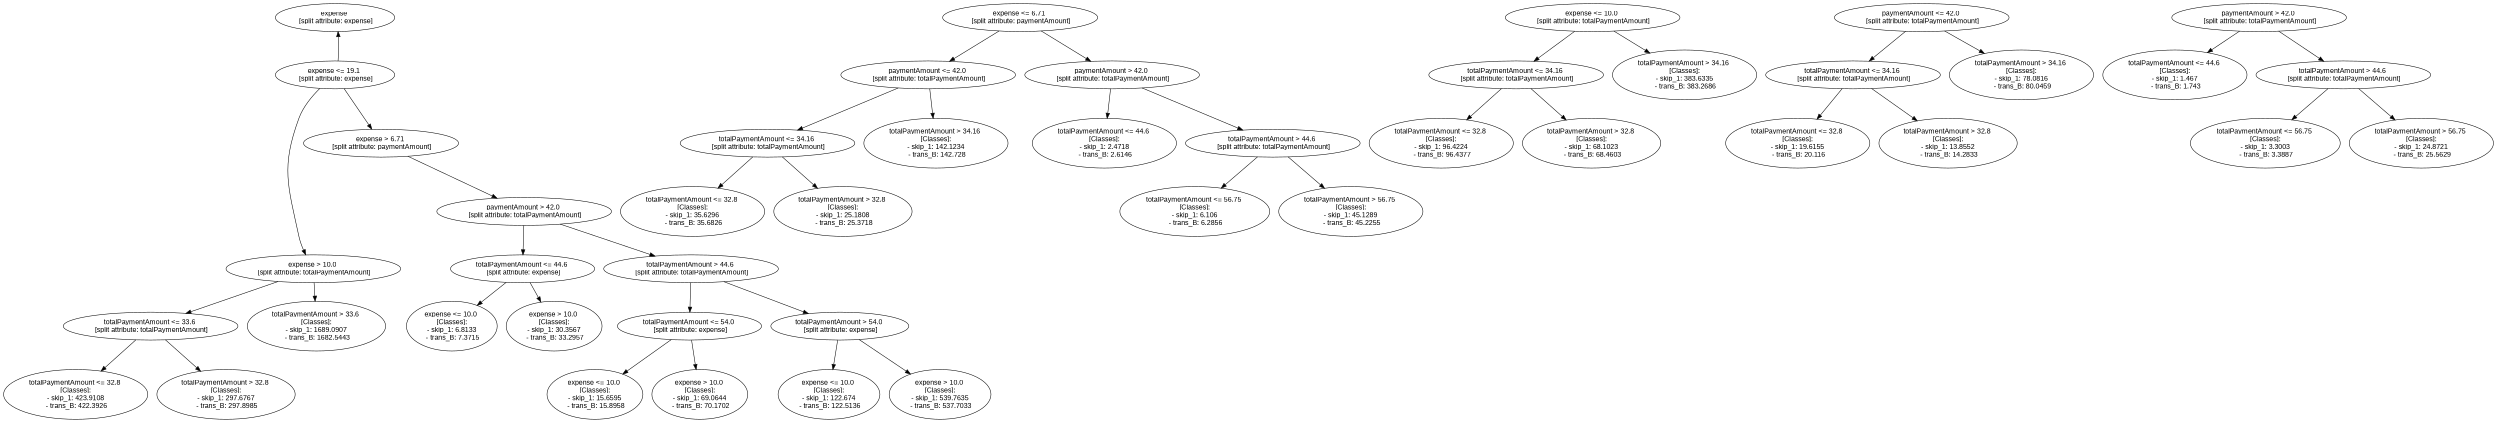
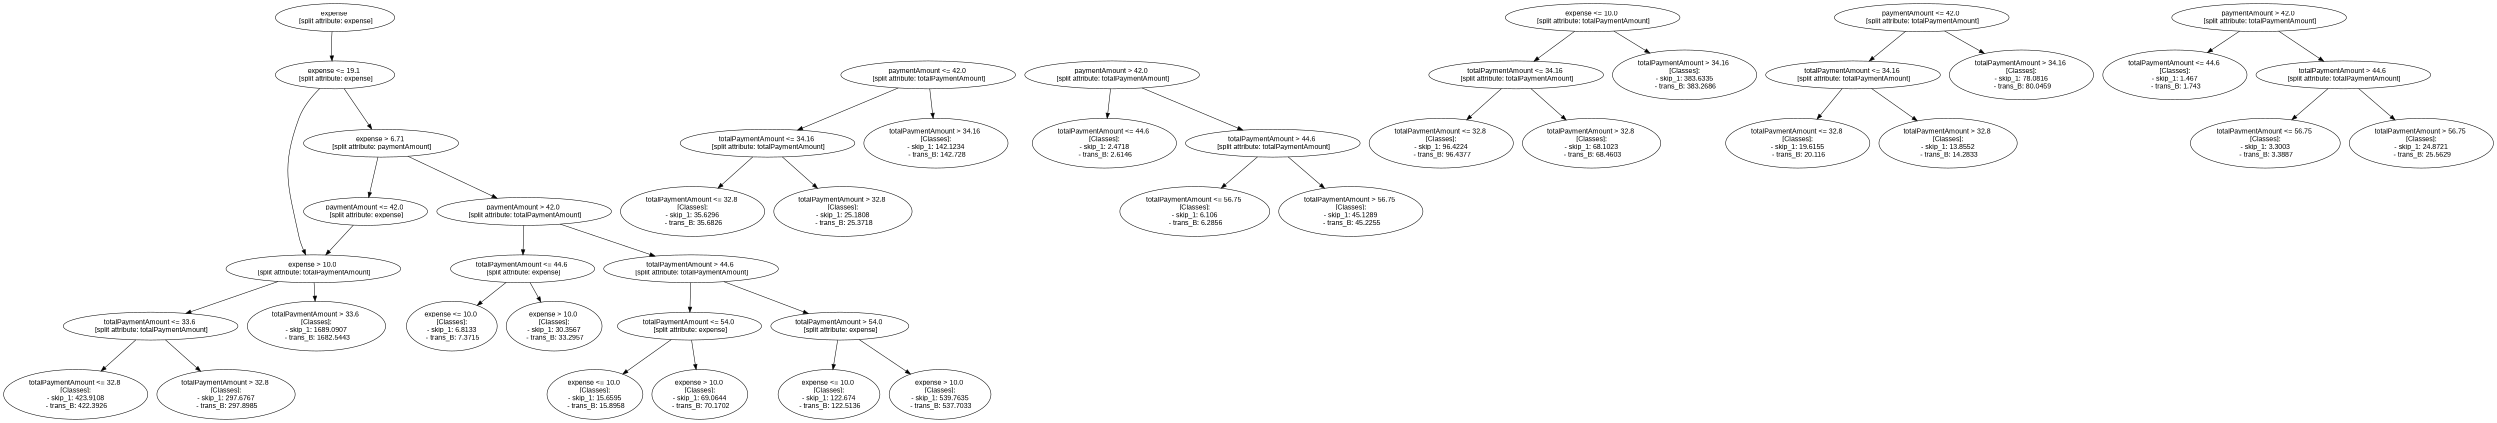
node "expense <= 6.71 [split attribute: paymentAmount]": removed
edge "expense <= 19.1 [split attribute: expense]" -> "expense [split attribute: expense]": reversed
node "paymentAmount <= 42.0 [split attribute: expense]": added
